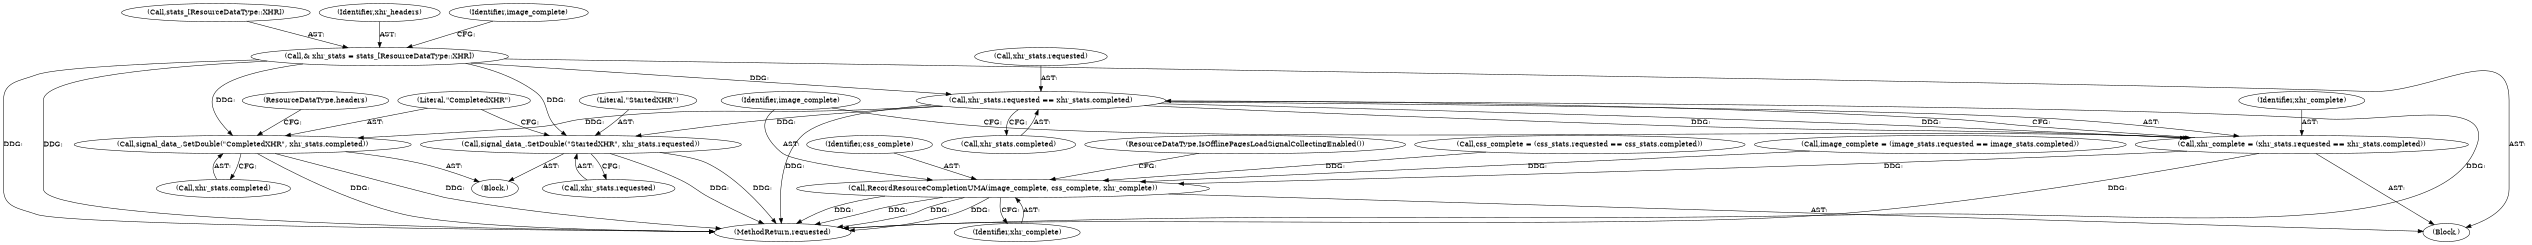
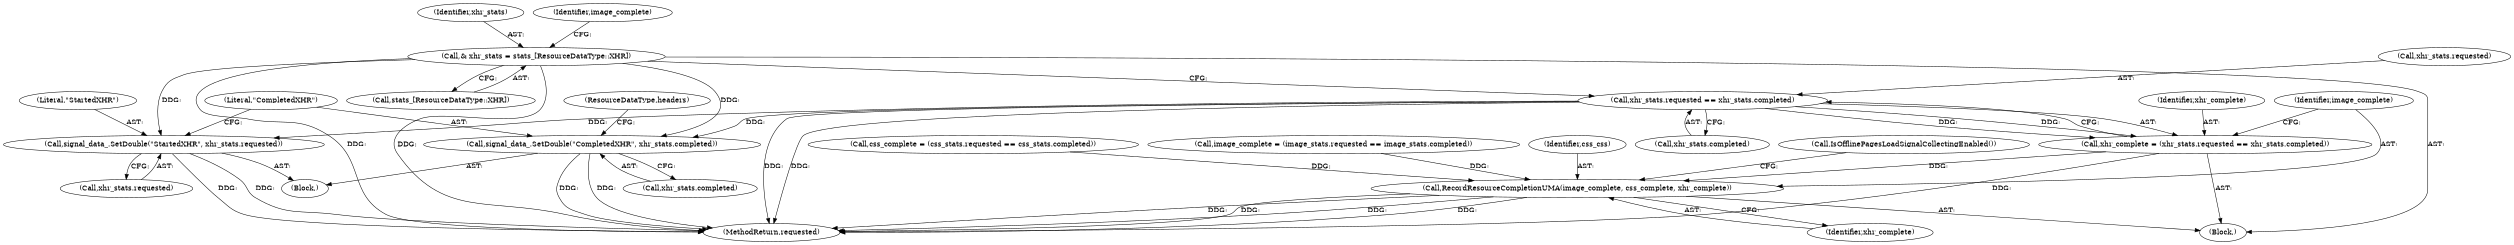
node "(Identifier,xhr_headers)": label "(Identifier,xhr_headers)" -> "(Identifier,xhr_stats)"
edge "(Call,& xhr_stats = stats_[ResourceDataType::XHR])" -> "(Call,stats_[ResourceDataType::XHR])": added, label "CFG:"
edge "(Call,& xhr_stats = stats_[ResourceDataType::XHR])" -> "(Call,xhr_stats.requested == xhr_stats.completed)": label "DDG: " -> "CFG: "
node "(Identifier,css_complete)": label "(Identifier,css_complete)" -> "(Identifier,css_css)"
node "(ResourceDataType,IsOfflinePagesLoadSignalCollectingEnabled())": label "(ResourceDataType,IsOfflinePagesLoadSignalCollectingEnabled())" -> "(Call,IsOfflinePagesLoadSignalCollectingEnabled())"
